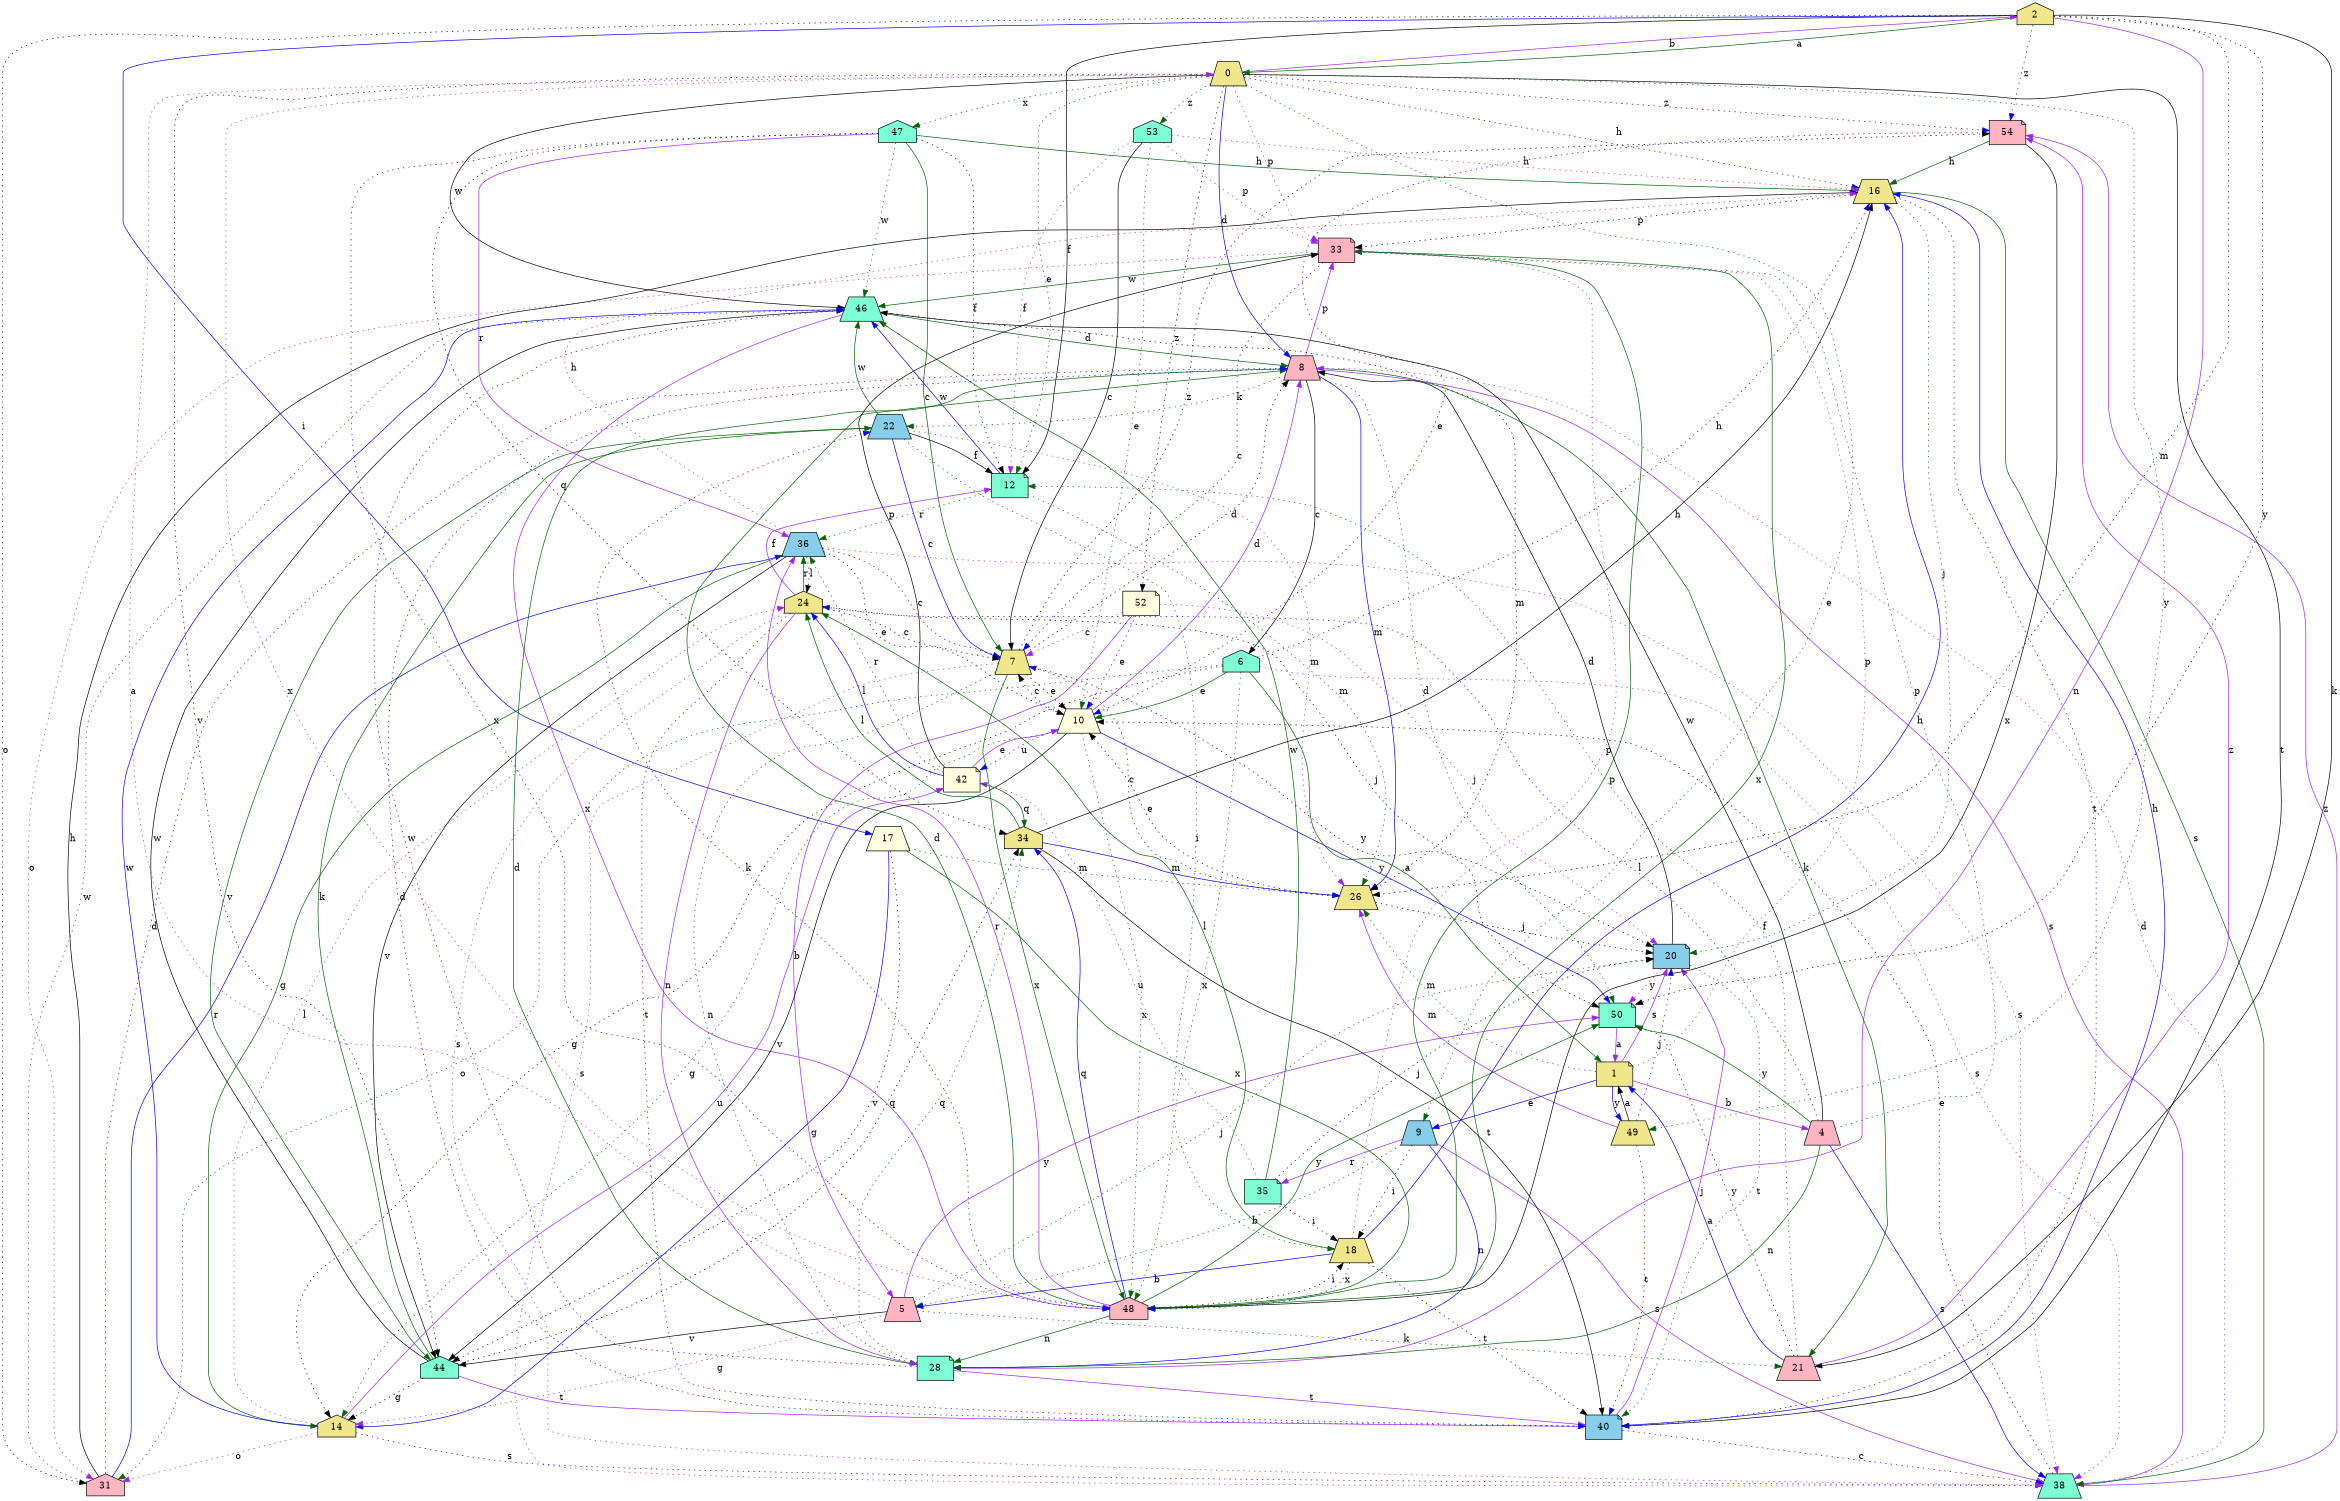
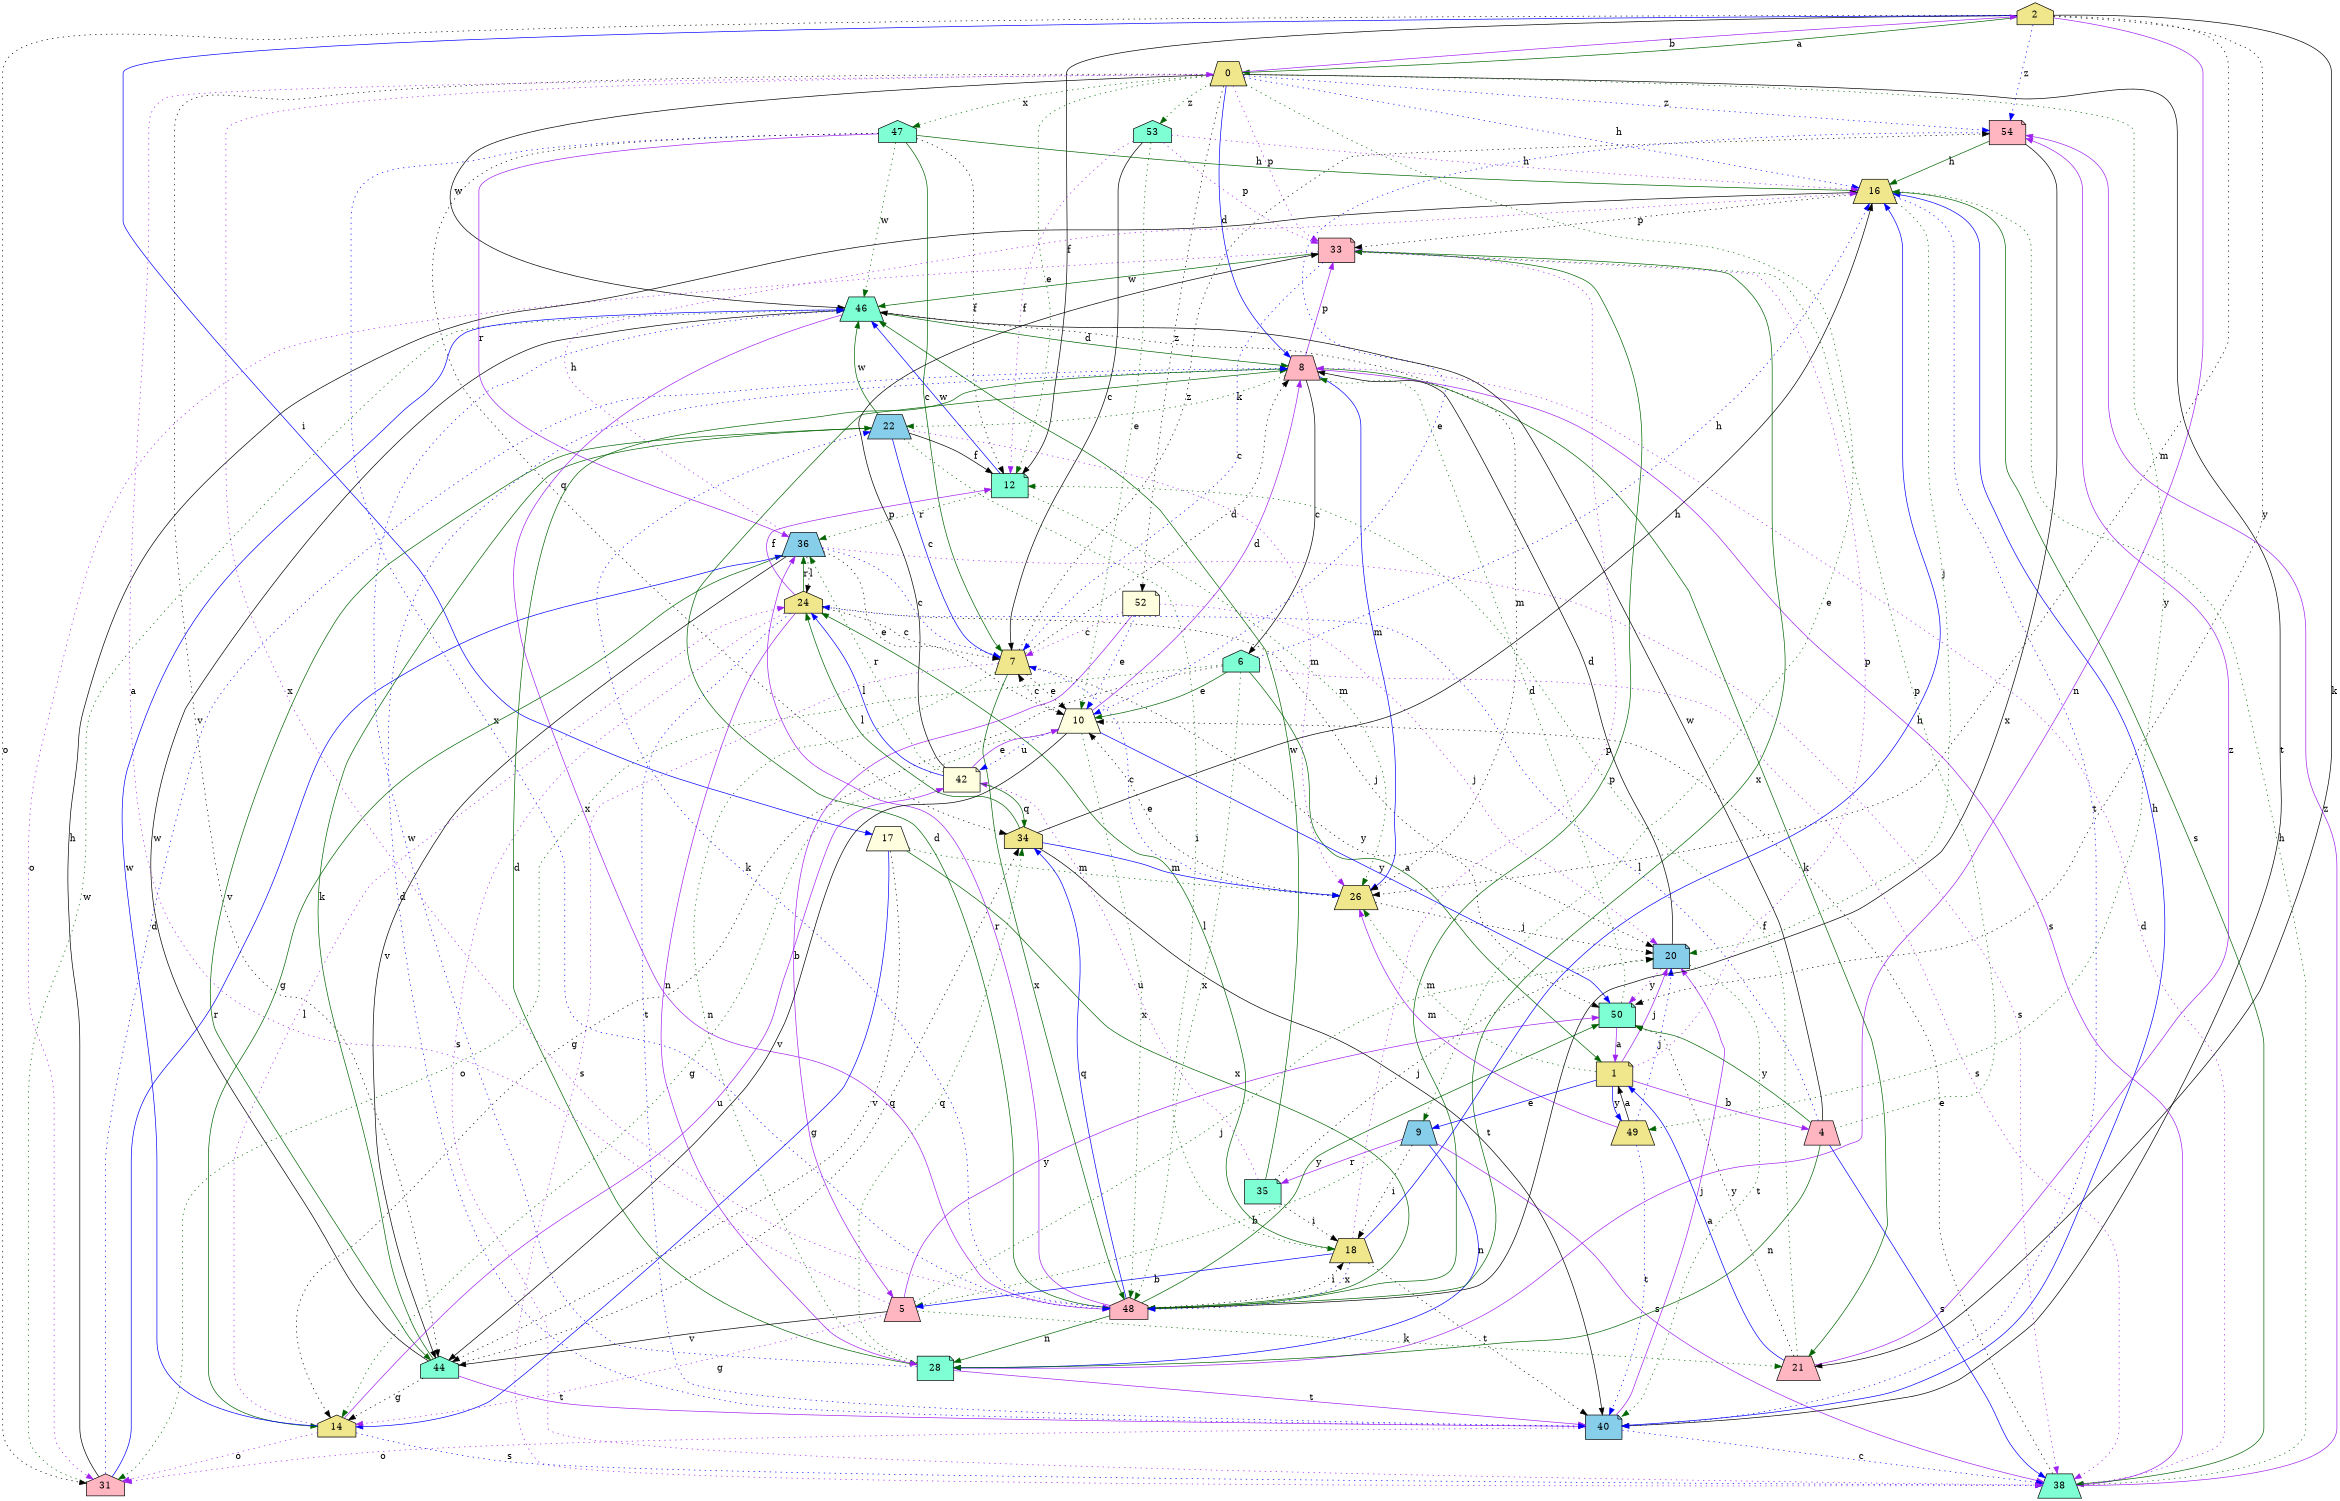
edge "8" -> "50": reversed
edge "38" -> "16": added, label "h"
edge "1" -> "20": label "s" -> "j"
edge "40" -> "31": added, label "o"
